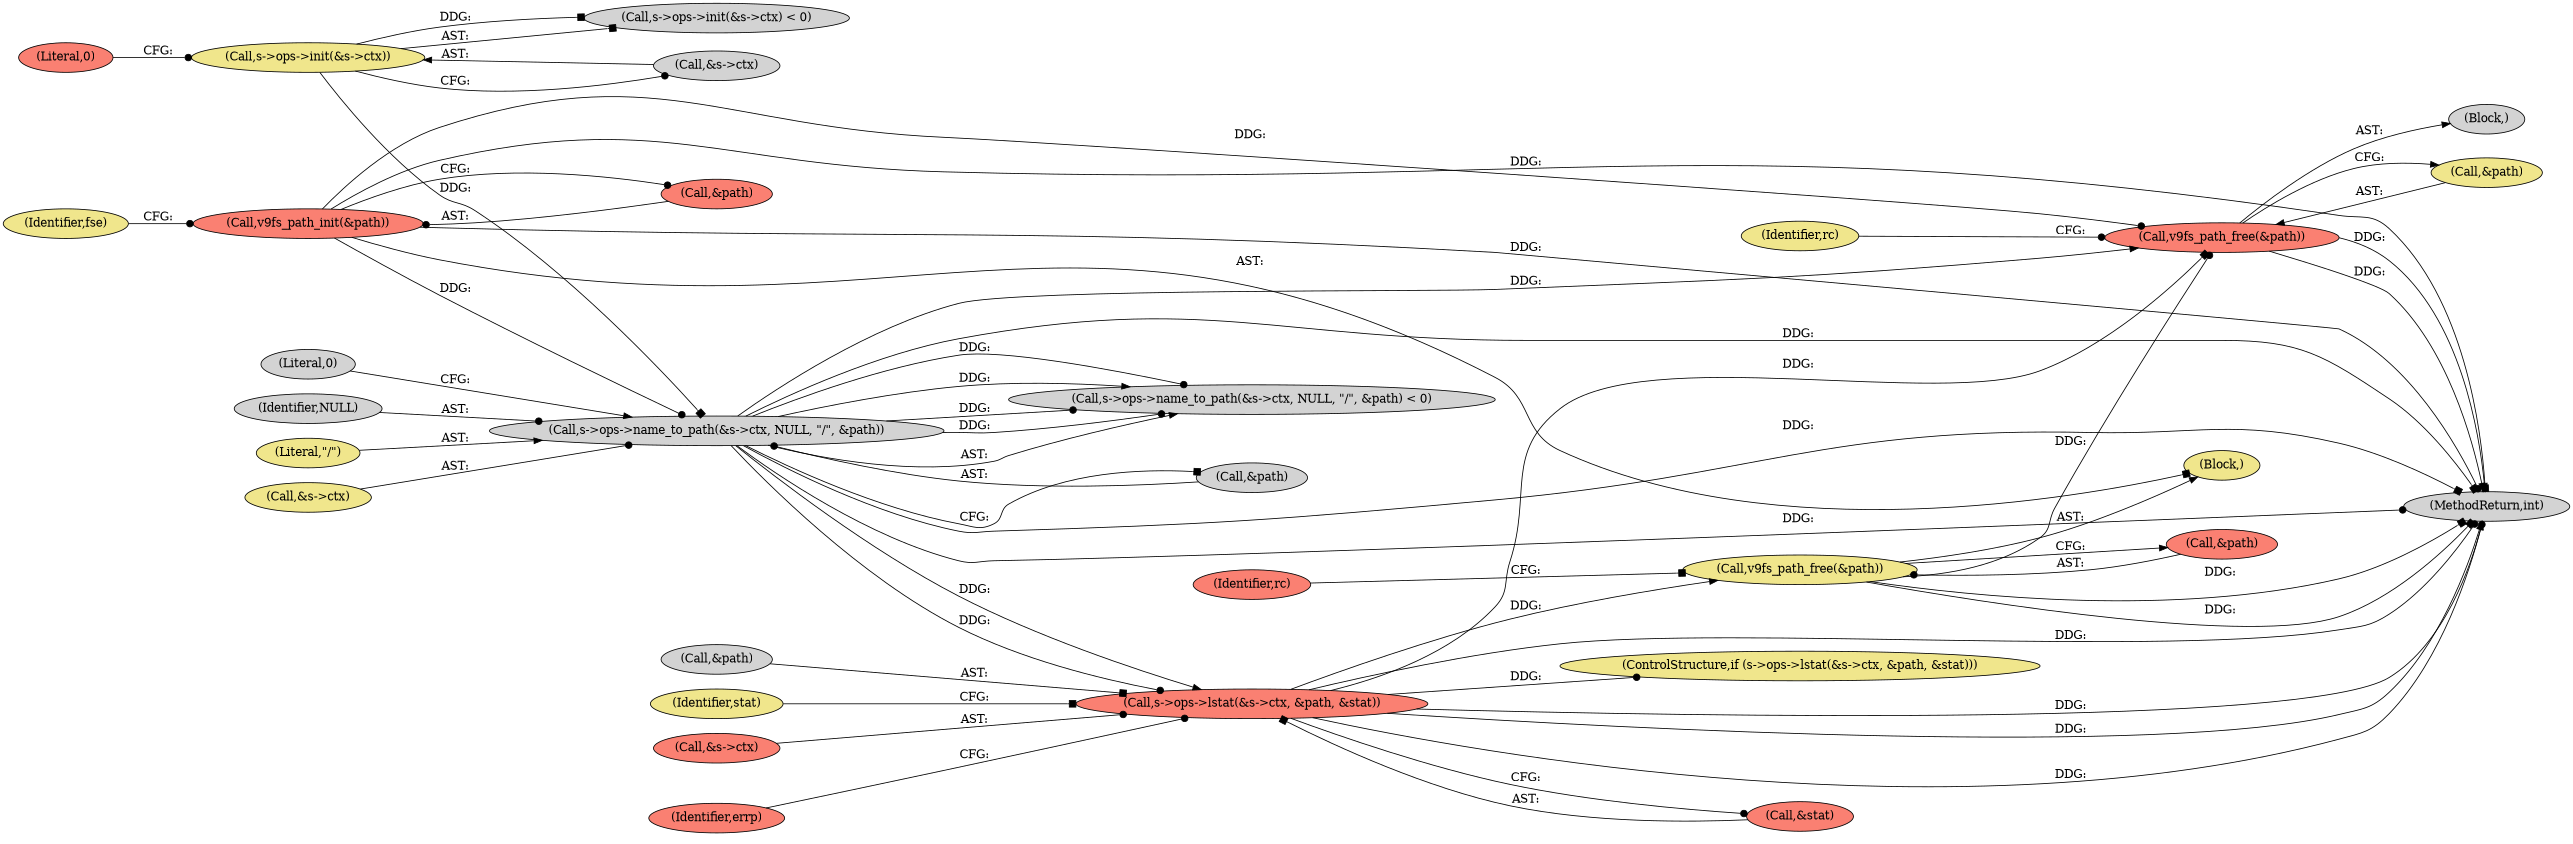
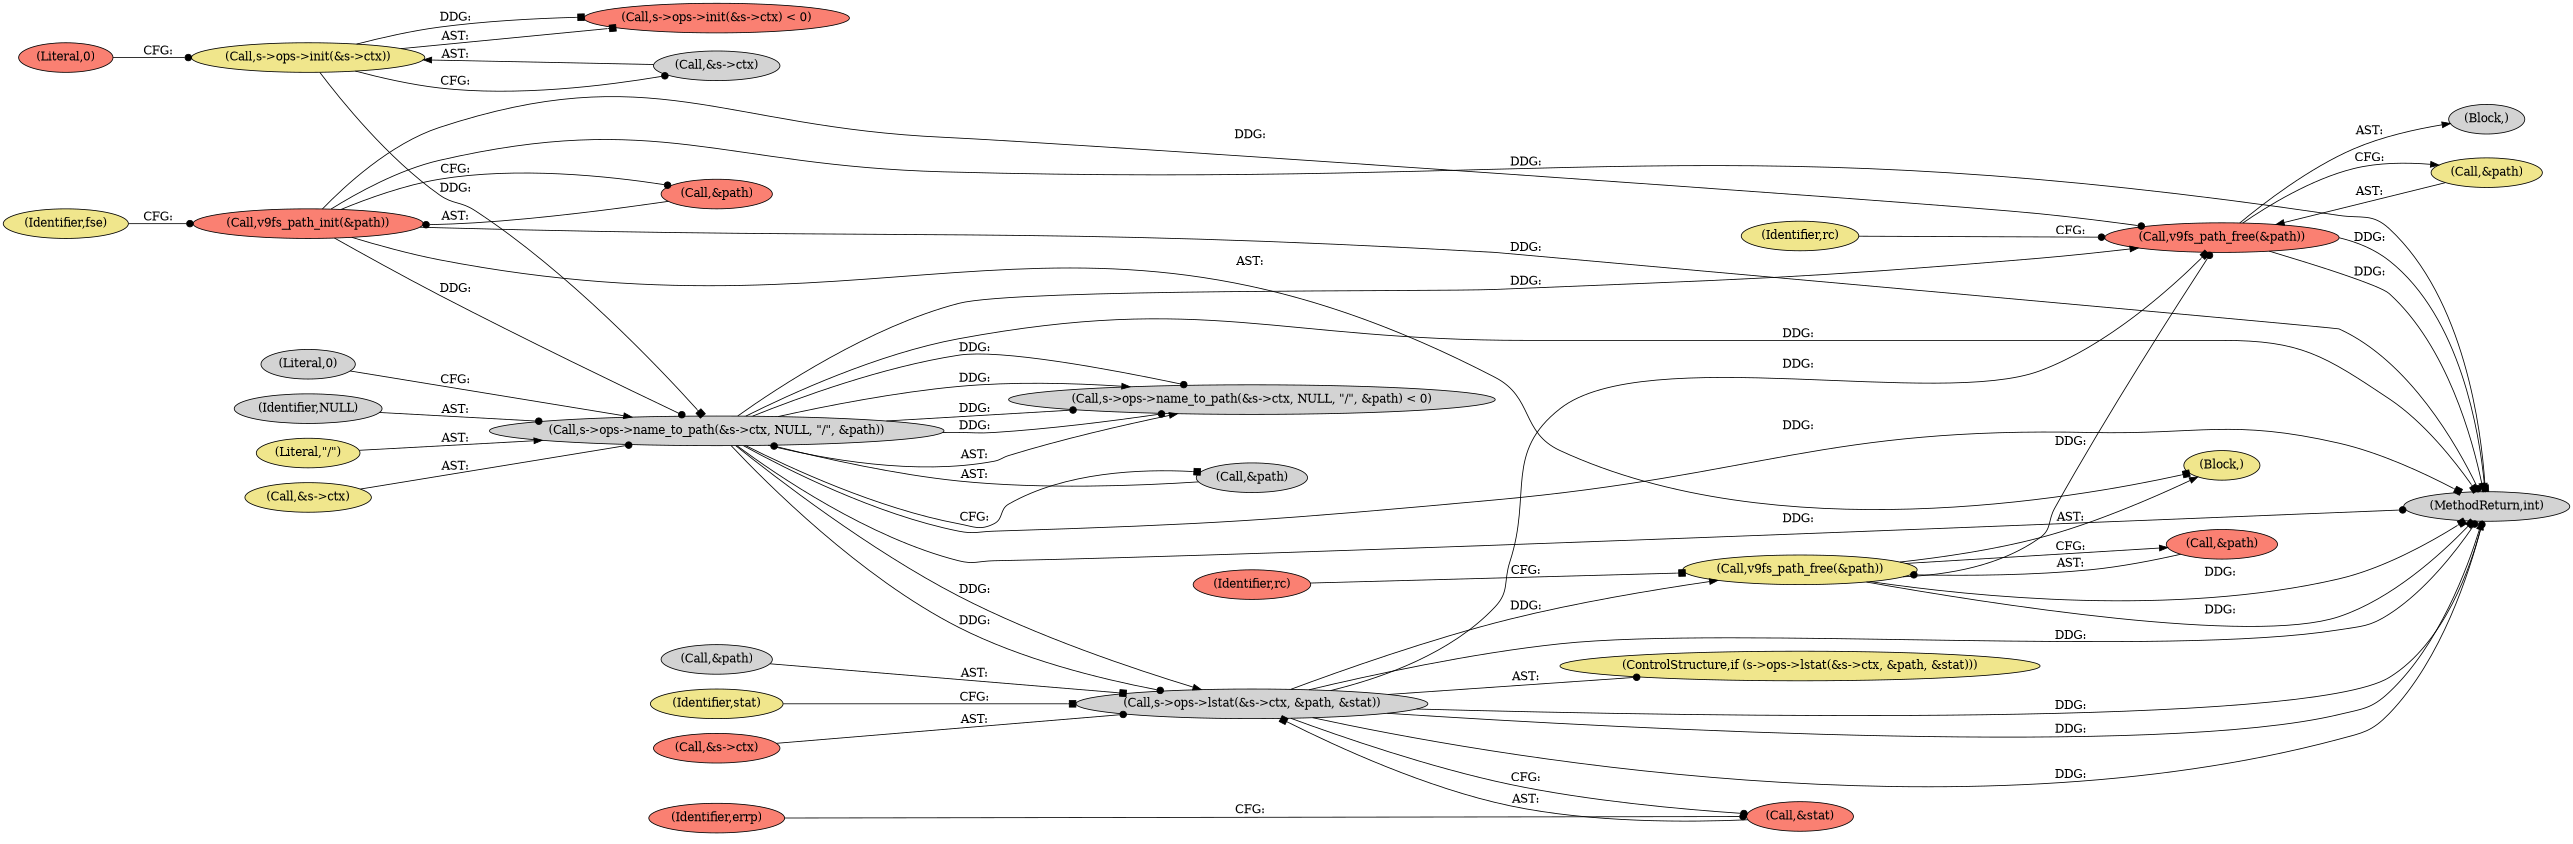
node "(Call,s->ops->init(&s->ctx) < 0)": fillcolor lightgrey -> salmon
edge "(Call,s->ops->lstat(&s->ctx, &path, &stat))" -> "(ControlStructure,if (s->ops->lstat(&s->ctx, &path, &stat)))": label "DDG: " -> "AST: "
node "(Call,s->ops->lstat(&s->ctx, &path, &stat))": fillcolor salmon -> lightgrey
edge "(Identifier,errp)" -> "(Call,s->ops->lstat(&s->ctx, &path, &stat))": now "(Identifier,errp)" -> "(Call,&stat)"
